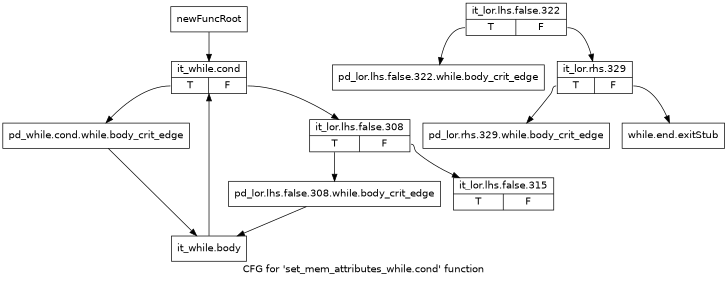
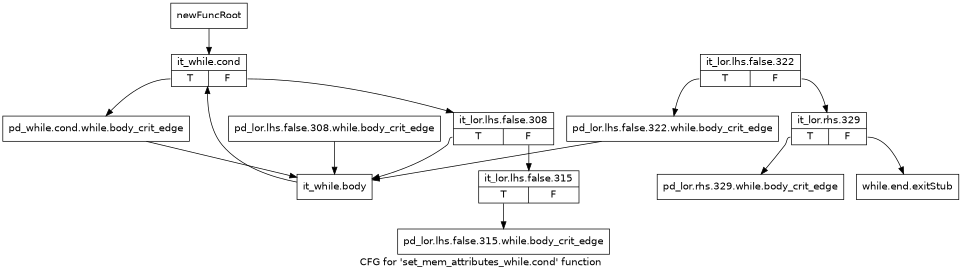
edge "pd_lor.lhs.false.322.while.body_crit_edge" -> "it_while.body": added
edge "it_lor.lhs.false.308" -> "pd_lor.lhs.false.308.while.body_crit_edge": now "it_lor.lhs.false.308" -> "it_while.body"
node "pd_lor.lhs.false.315.while.body_crit_edge": added
